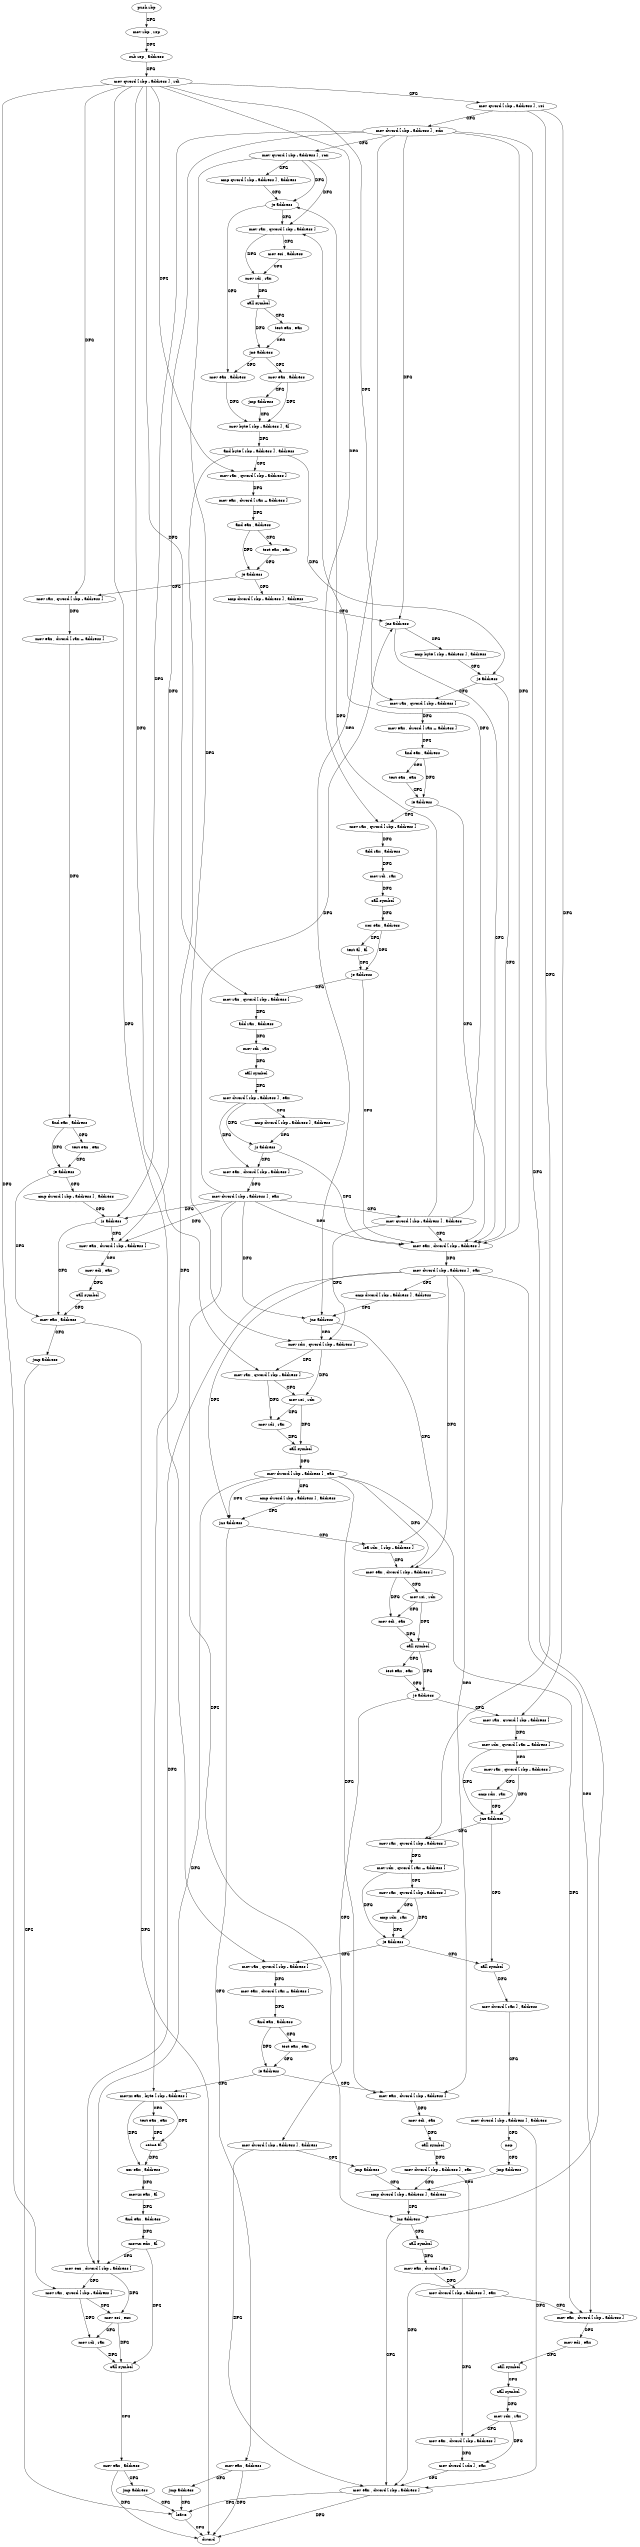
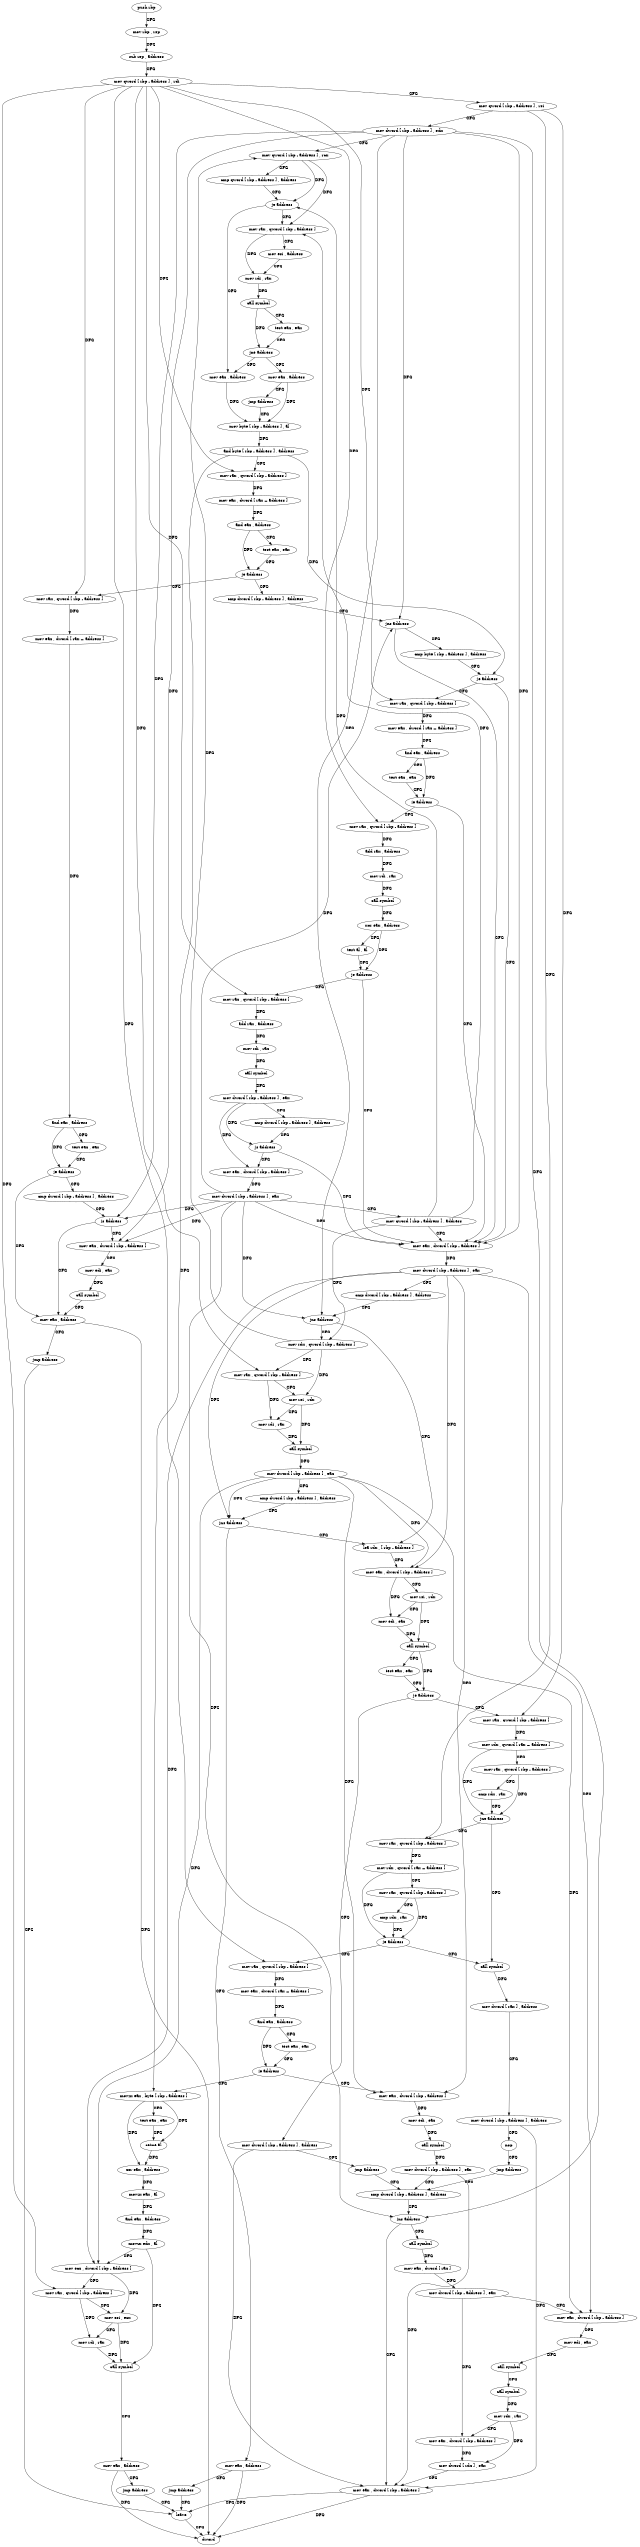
edge "mov qword [ rbp - address ] , rcx" -> "mov rdx , qword [ rbp - address ]": reversed
